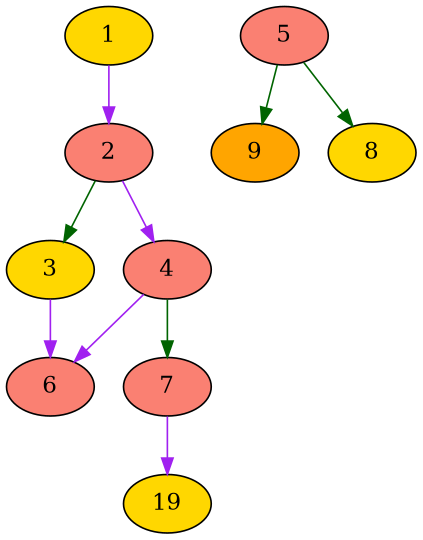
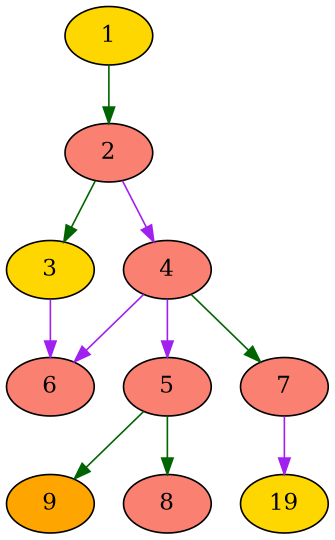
edge "1" -> "2": color purple -> darkgreen
node "8": fillcolor gold -> salmon
edge "4" -> "5": added
